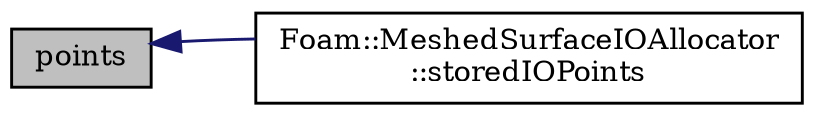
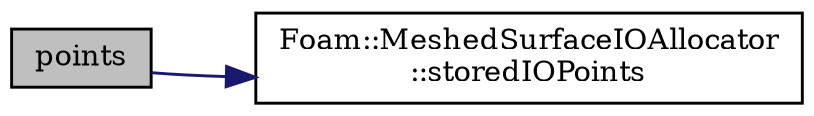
edge "Foam::MeshedSurfaceIOAllocator ::storedIOPoints" -> "points": reversed
